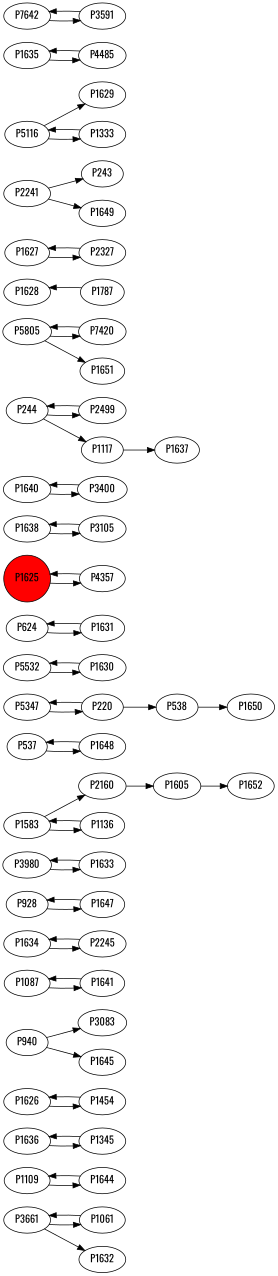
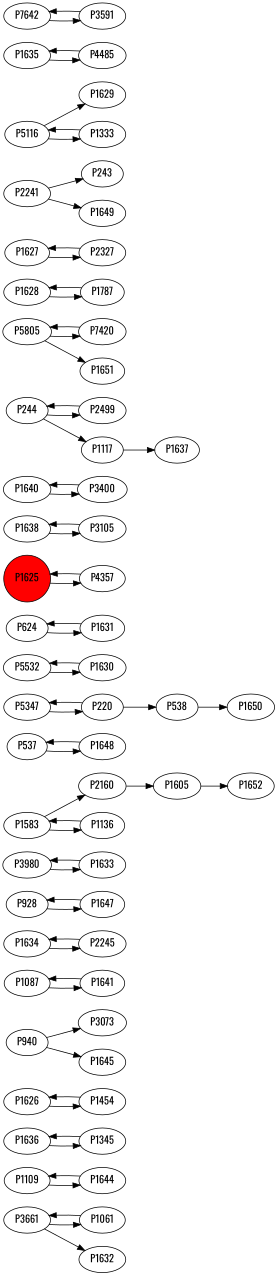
edge "P1628" -> "P1787": added
node "P3083": label "P3083" -> "P3073"
